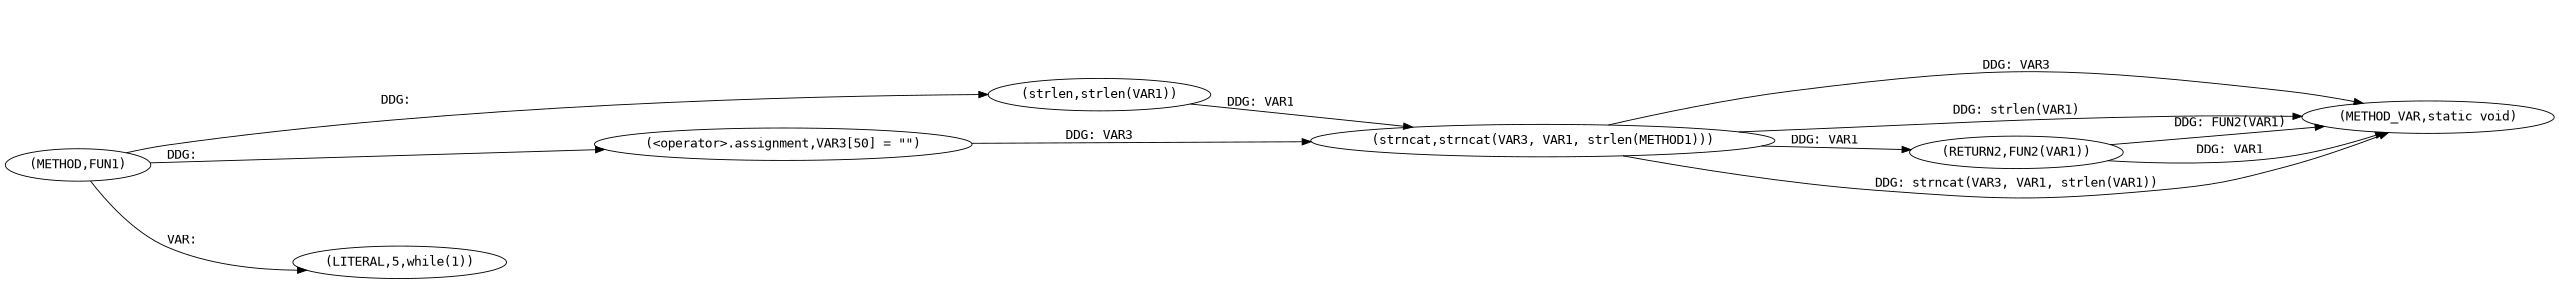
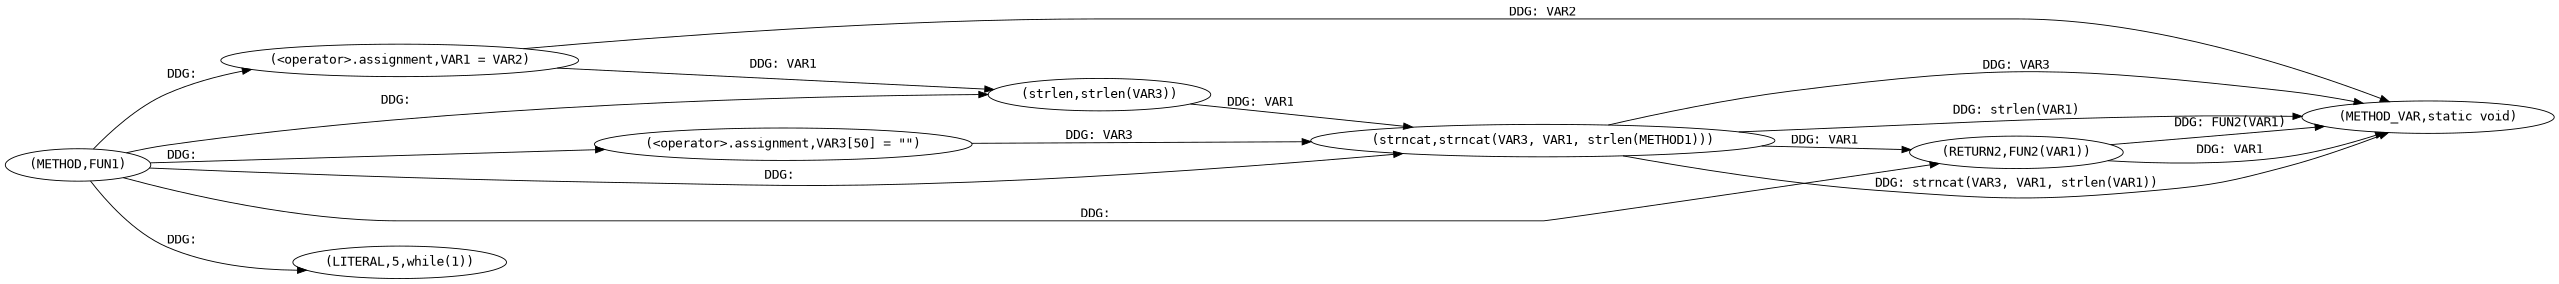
node "(<operator>.assignment,VAR1 = VAR2)": added
node "(strlen,strlen(VAR1))": label "(strlen,strlen(VAR1))" -> "(strlen,strlen(VAR3))"
edge "(METHOD,FUN1)" -> "(strncat,strncat(VAR3, VAR1, strlen(METHOD1)))": added, label "DDG:"
edge "(METHOD,FUN1)" -> "(RETURN2,FUN2(VAR1))": added, label "DDG:"
edge "(METHOD,FUN1)" -> "(LITERAL,5,while(1))": label "VAR: " -> "DDG: "
